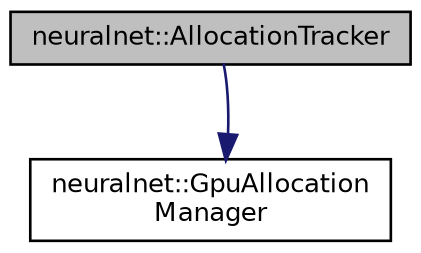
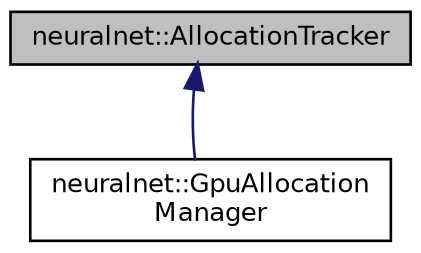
edge "neuralnet::AllocationTracker" -> "neuralnet::GpuAllocation Manager": reversed
